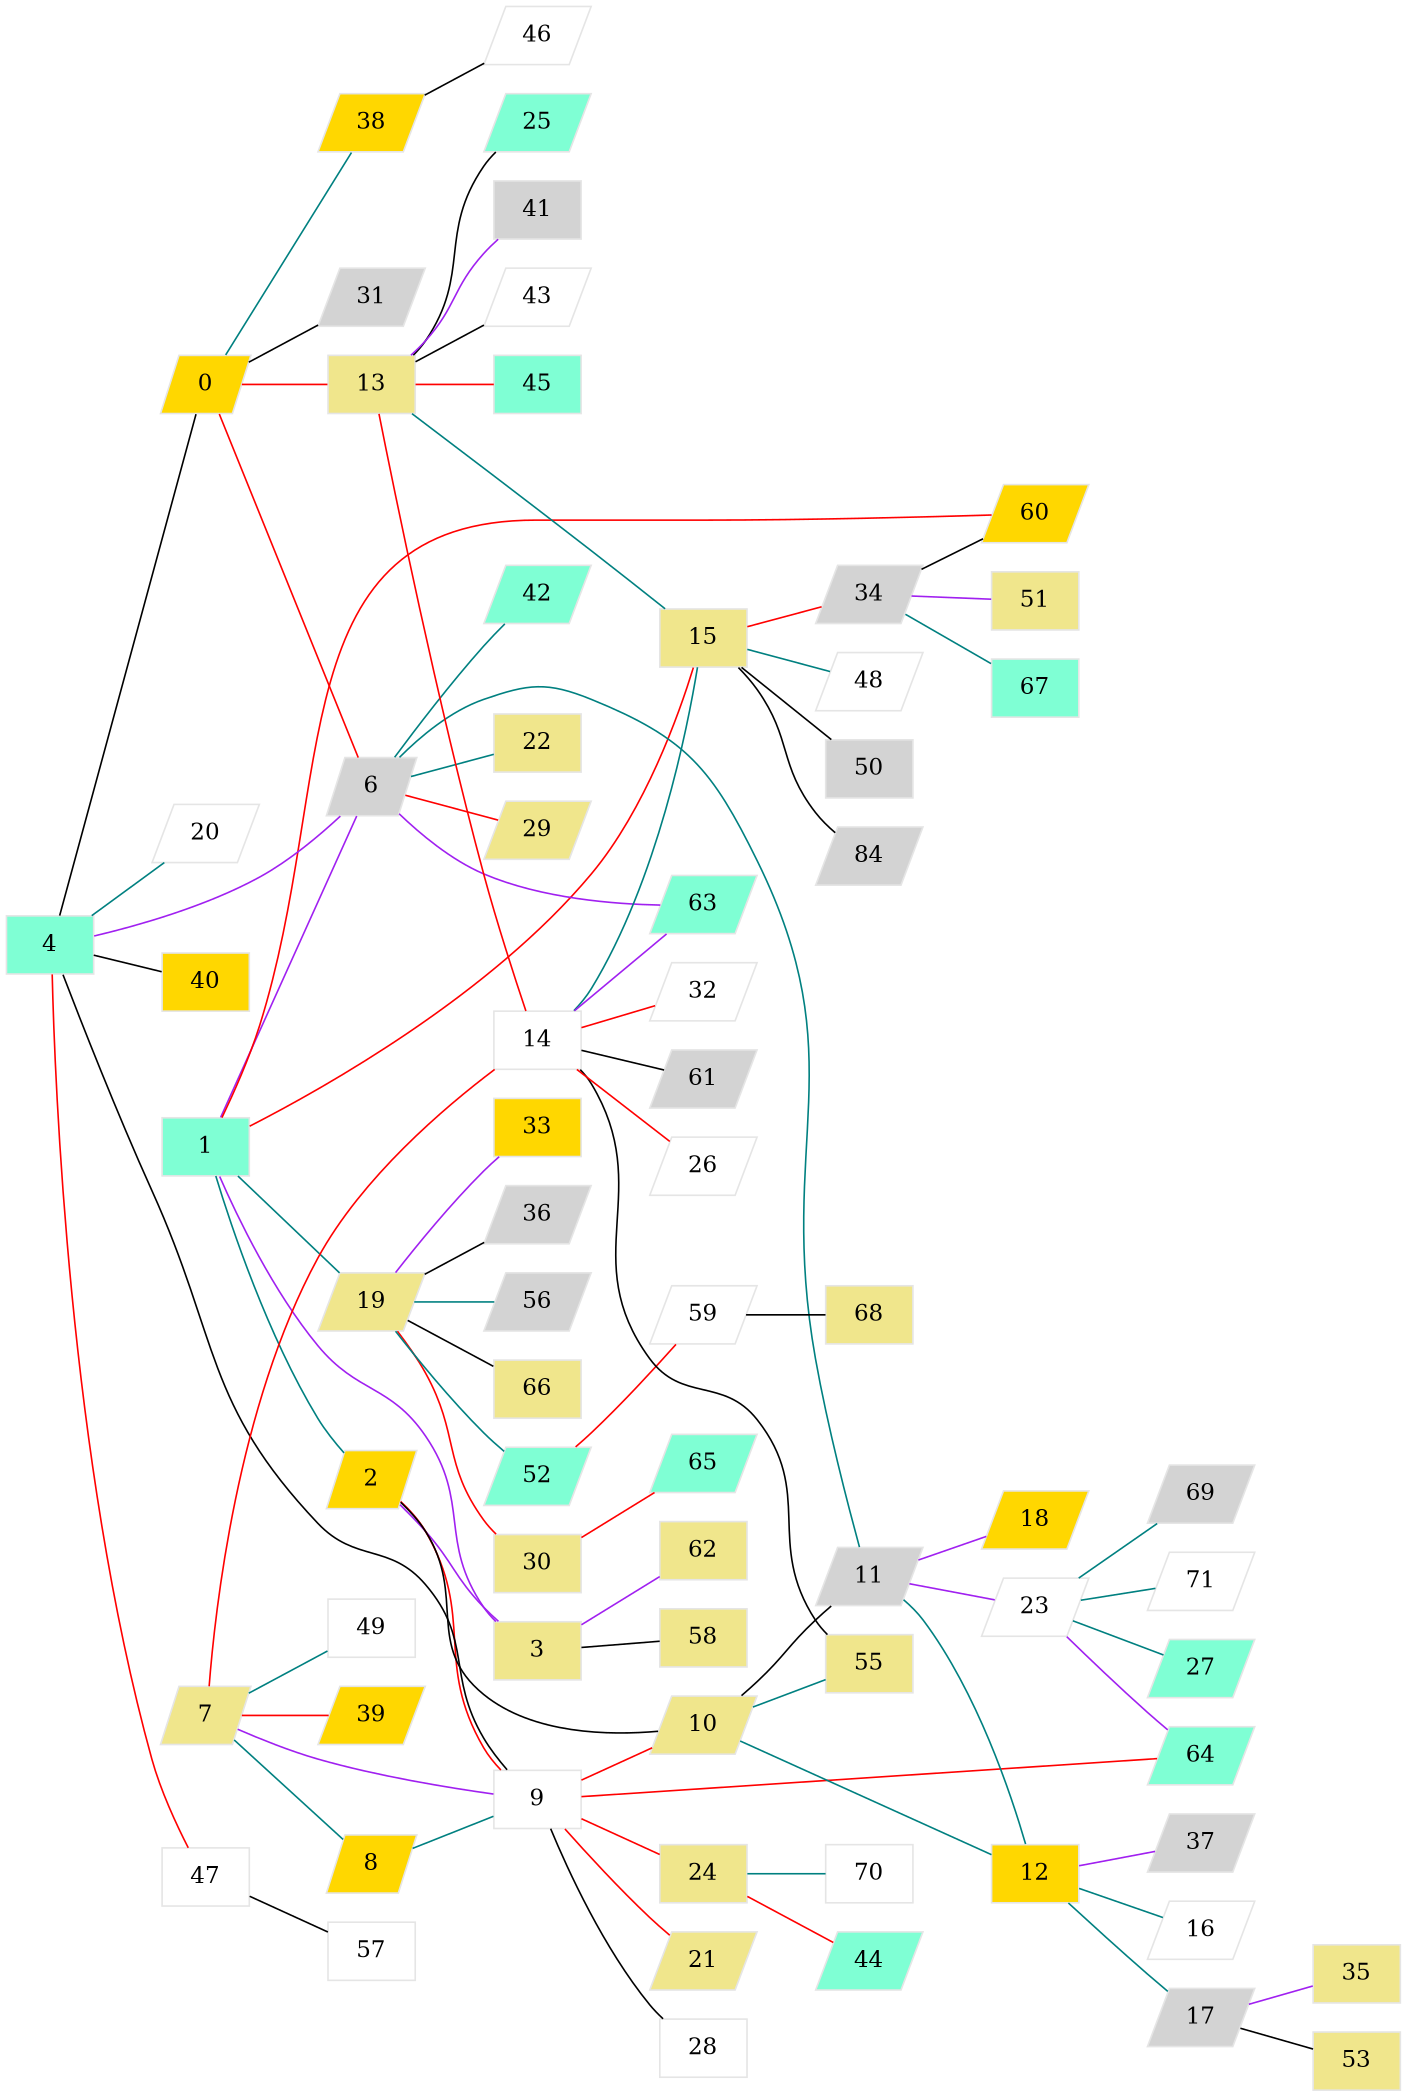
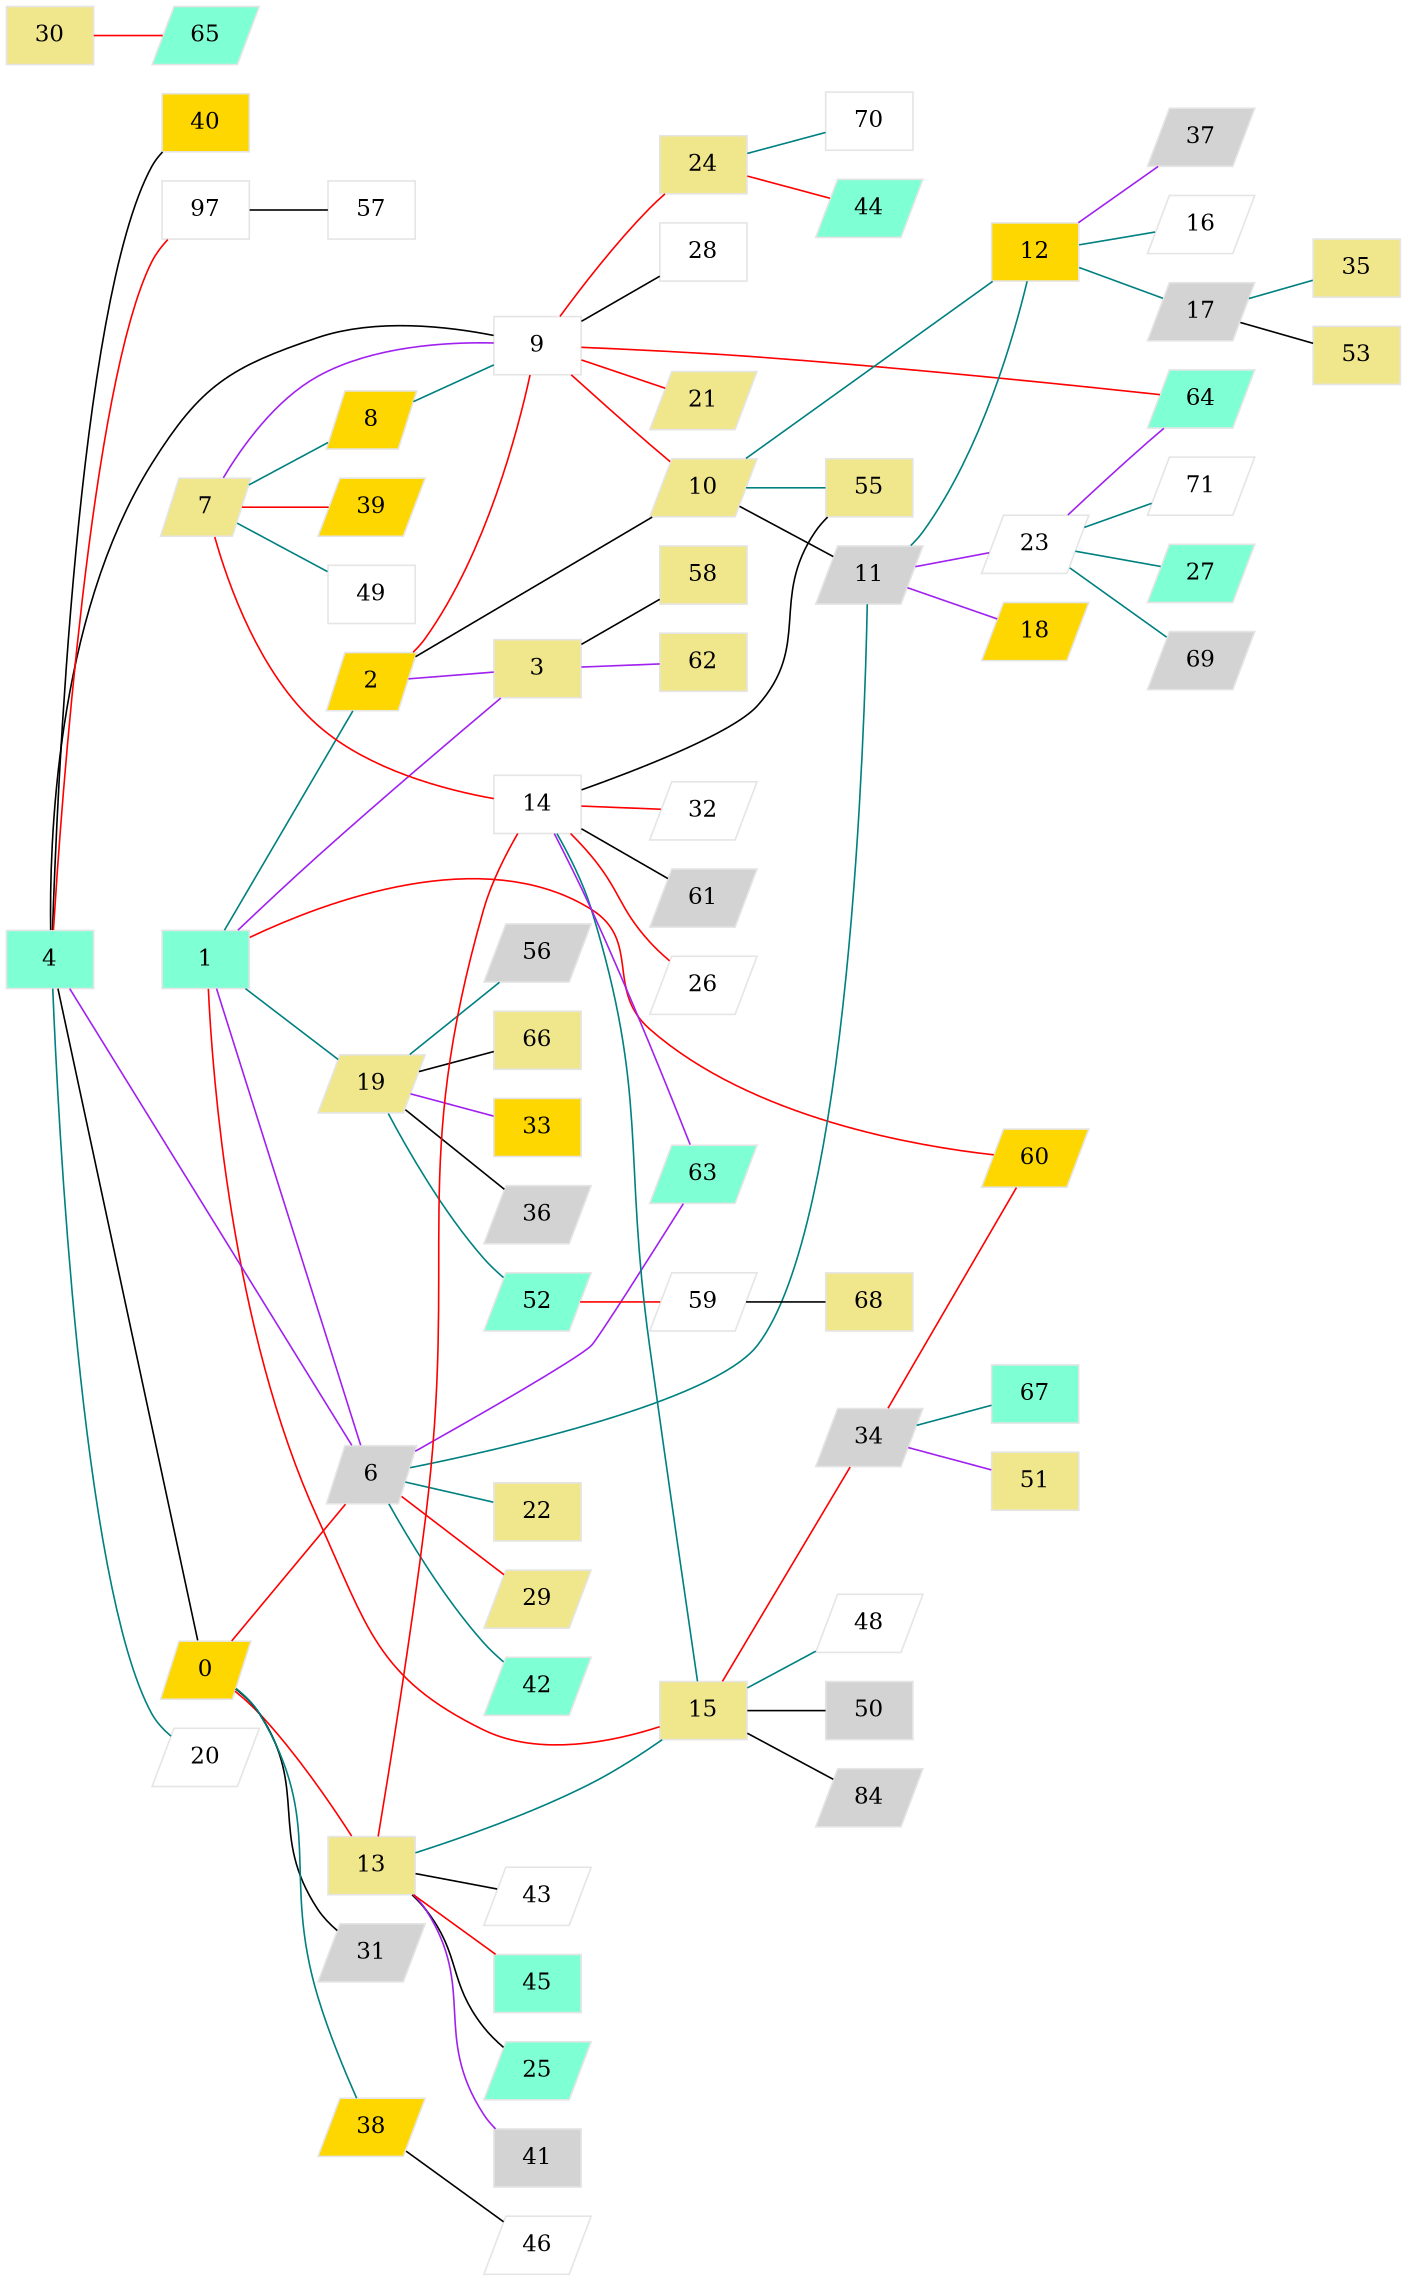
edge "60" -- "34": color black -> red
edge "19" -- "30": removed
node "47": label "47" -> "97"
edge "35" -- "17": color purple -> teal
